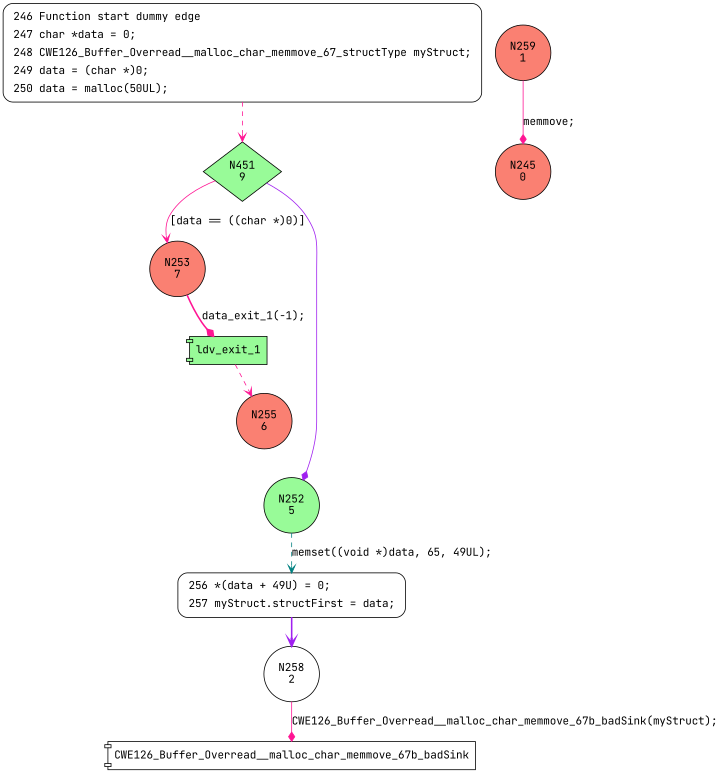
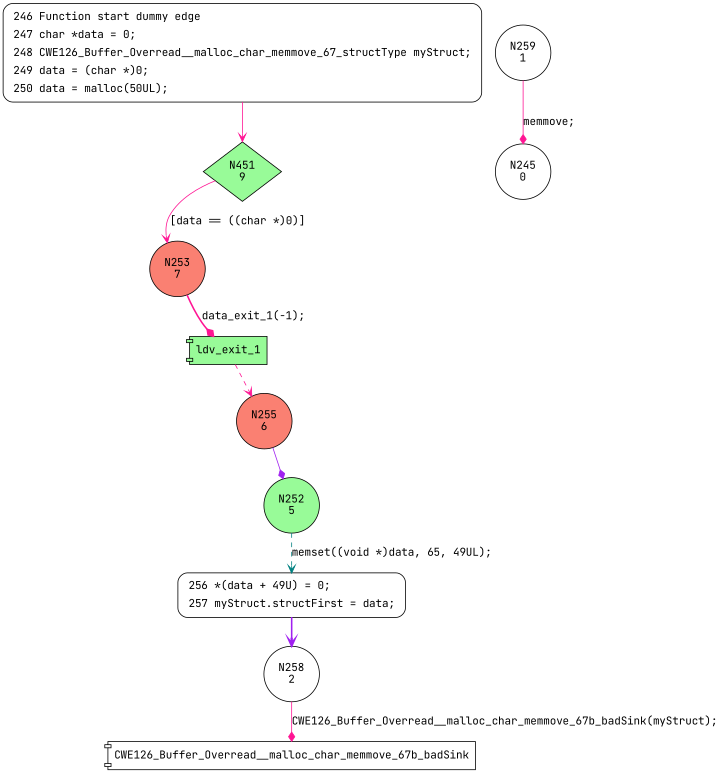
node "N259 1": fillcolor salmon -> white
edge "246" -> "N451 9": style dashed -> solid
node "N245 0": fillcolor salmon -> white
edge "N451 9" -> "N252 5": now "N255 6" -> "N252 5"
